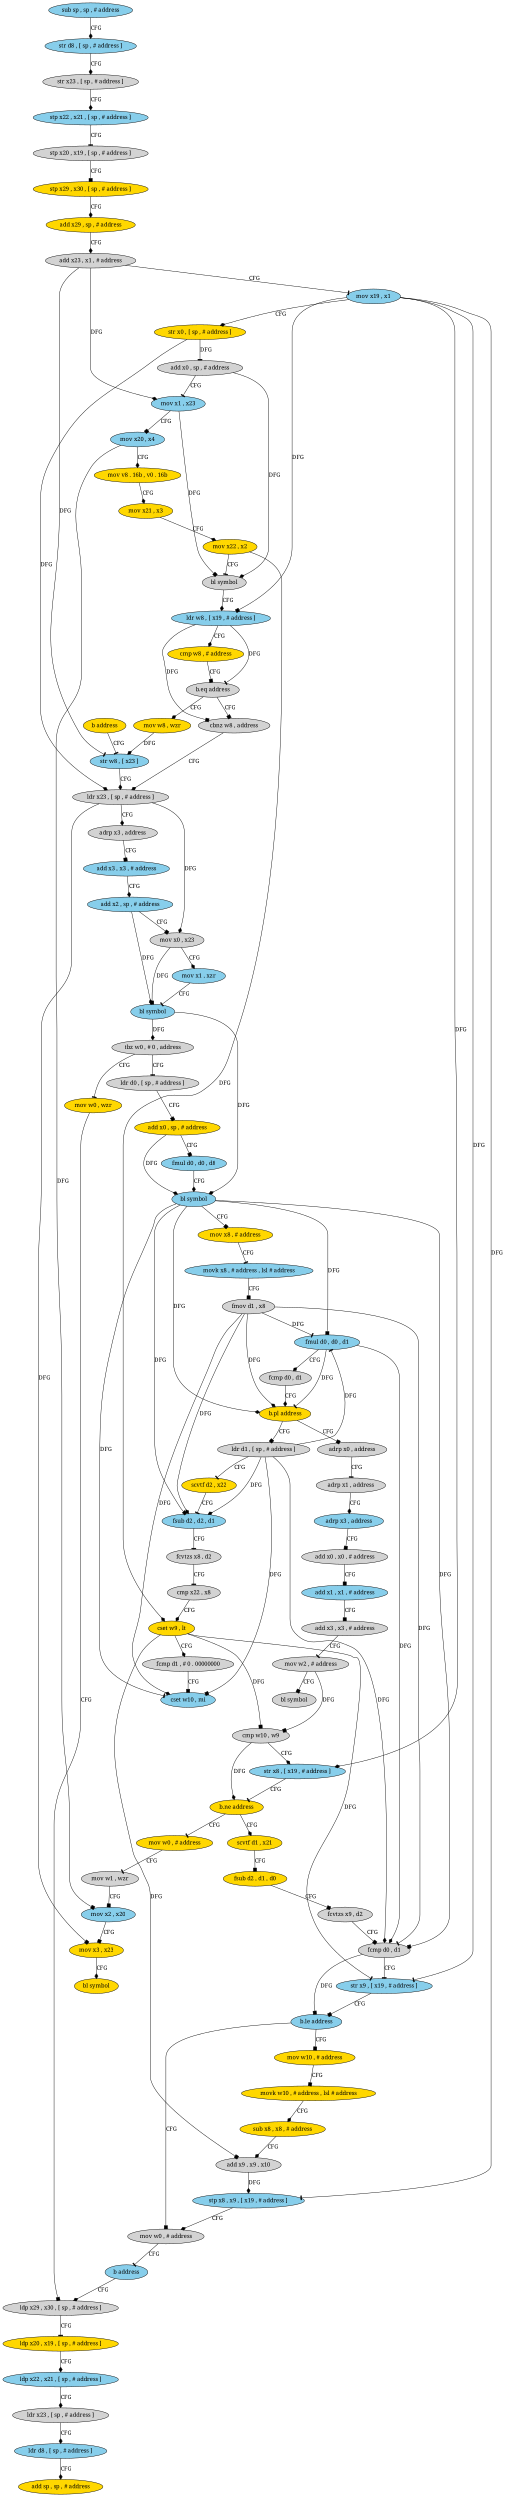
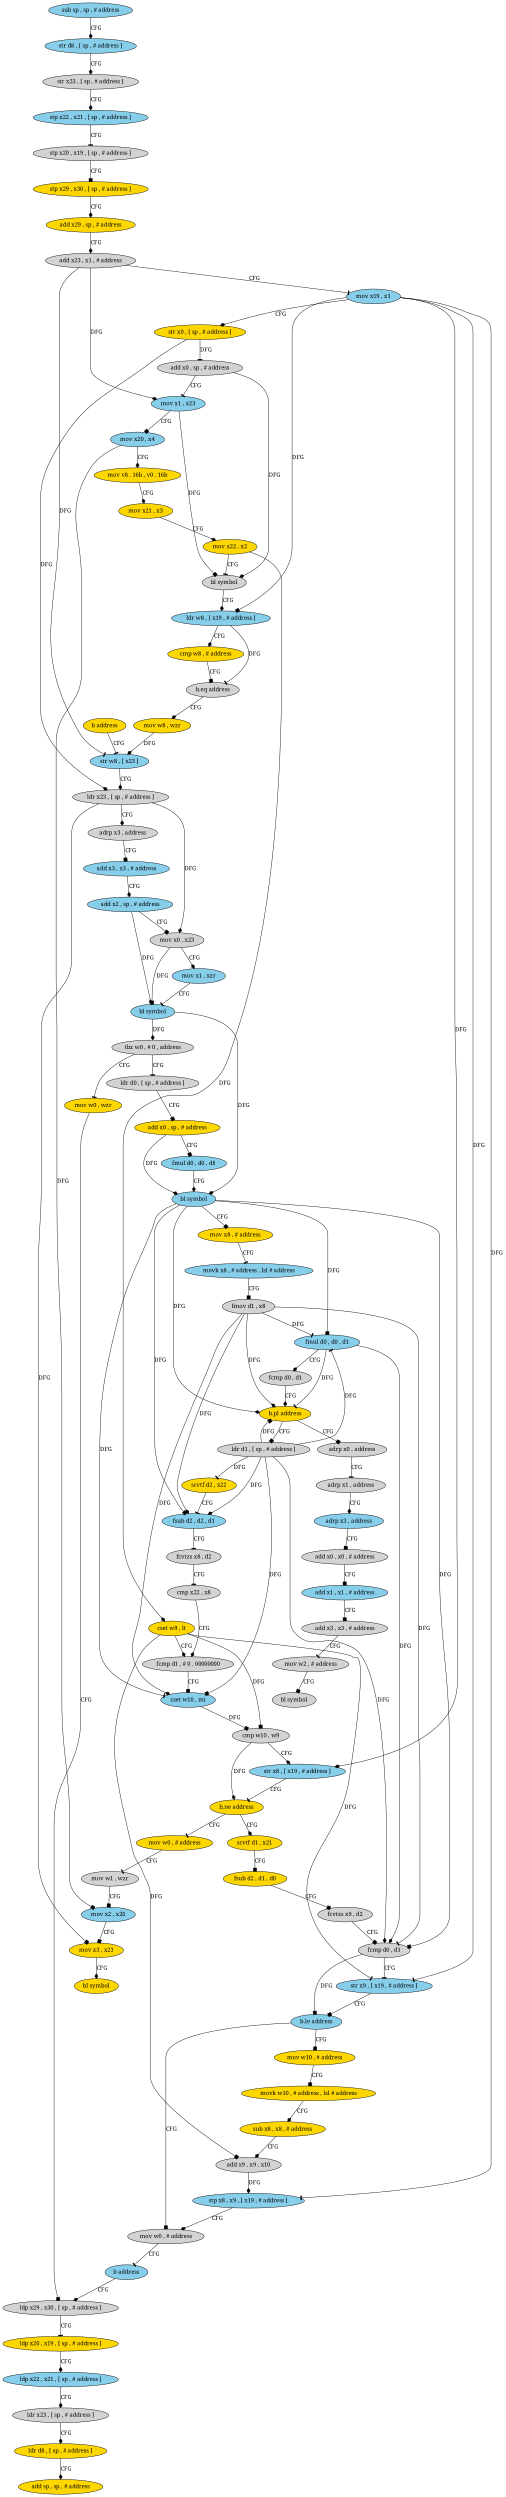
node "cbnz w8 , address": removed
edge "ldr d1 , [ sp , # address ]" -> "b.pl address": added, label "DFG"
edge "ldr d1 , [ sp , # address ]" -> "scvtf d2 , x22": label "CFG" -> "DFG"
edge "cmp x22 , x8" -> "cset w9 , lt": now "cmp x22 , x8" -> "fcmp d1 , # 0 . 00000000"
edge "mov w2 , # address" -> "cmp w10 , w9": now "cset w10 , mi" -> "cmp w10 , w9"
node "ldr d8 , [ sp , # address ]": fillcolor skyblue -> gold
